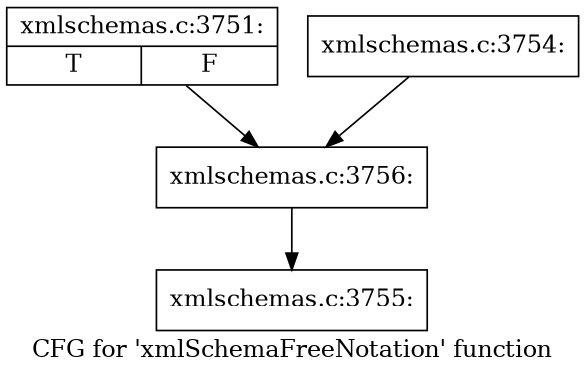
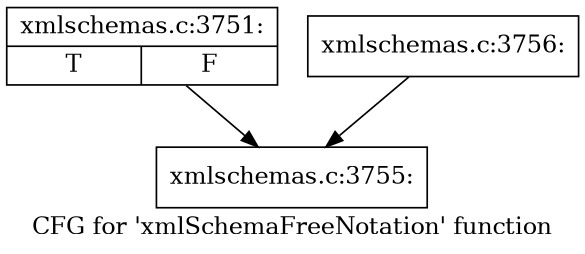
node "xmlschemas.c:3754:": removed
edge "xmlschemas.c:3751:" -> "xmlschemas.c:3756:": now "xmlschemas.c:3751:" -> "xmlschemas.c:3755:"
